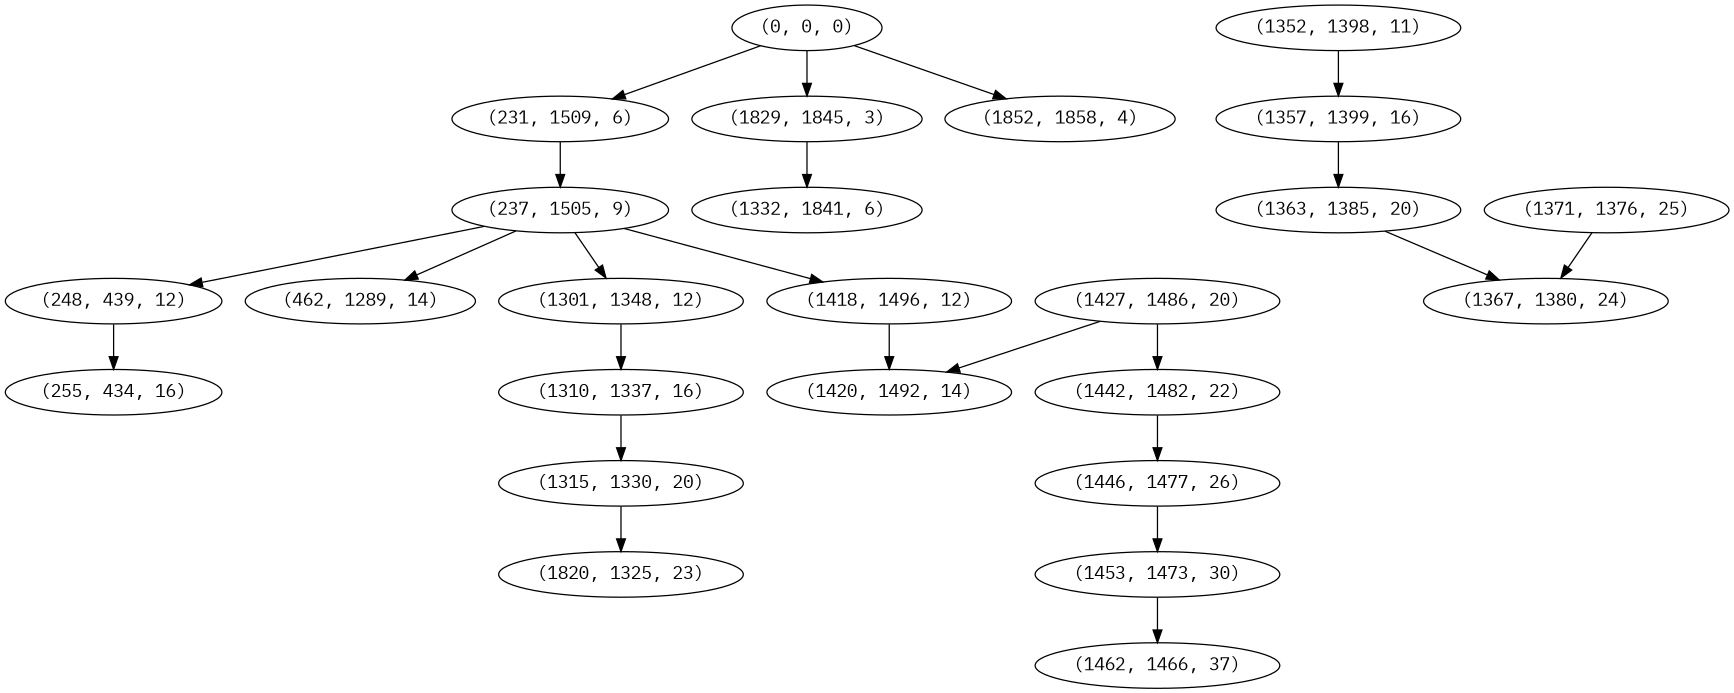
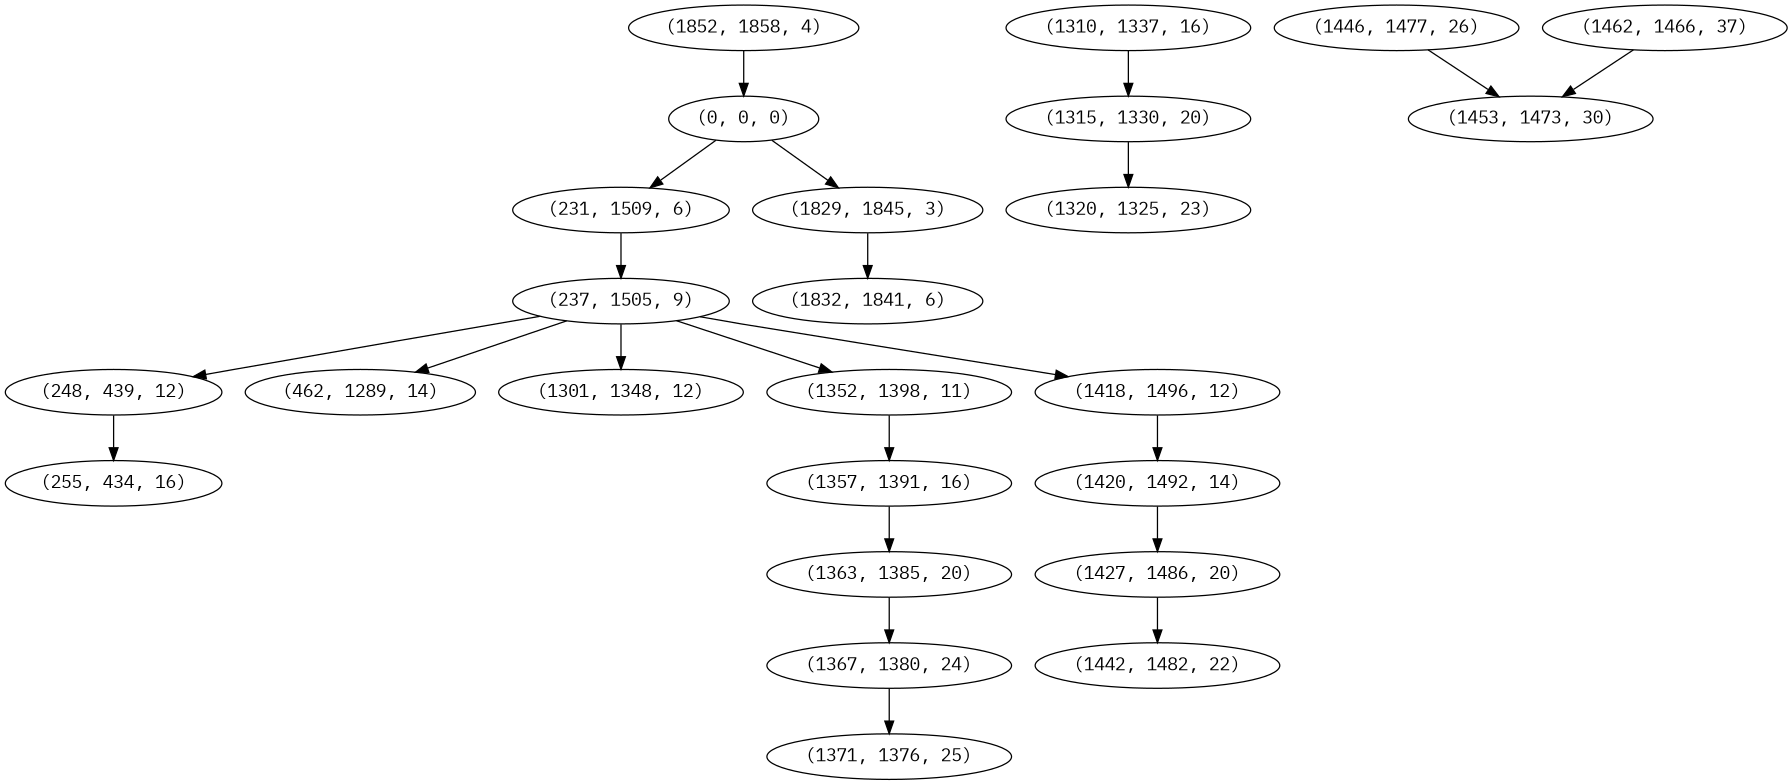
edge "(0, 0, 0)" -> "(1852, 1858, 4)": reversed
node "(1357, 1399, 16)": label "(1357, 1399, 16)" -> "(1357, 1391, 16)"
node "(1332, 1841, 6)": label "(1332, 1841, 6)" -> "(1832, 1841, 6)"
edge "(1371, 1376, 25)" -> "(1367, 1380, 24)": reversed
edge "(1301, 1348, 12)" -> "(1310, 1337, 16)": removed
edge "(237, 1505, 9)" -> "(1352, 1398, 11)": added
edge "(1427, 1486, 20)" -> "(1420, 1492, 14)": reversed
edge "(1442, 1482, 22)" -> "(1446, 1477, 26)": removed
node "(1820, 1325, 23)": label "(1820, 1325, 23)" -> "(1320, 1325, 23)"
edge "(1453, 1473, 30)" -> "(1462, 1466, 37)": reversed
